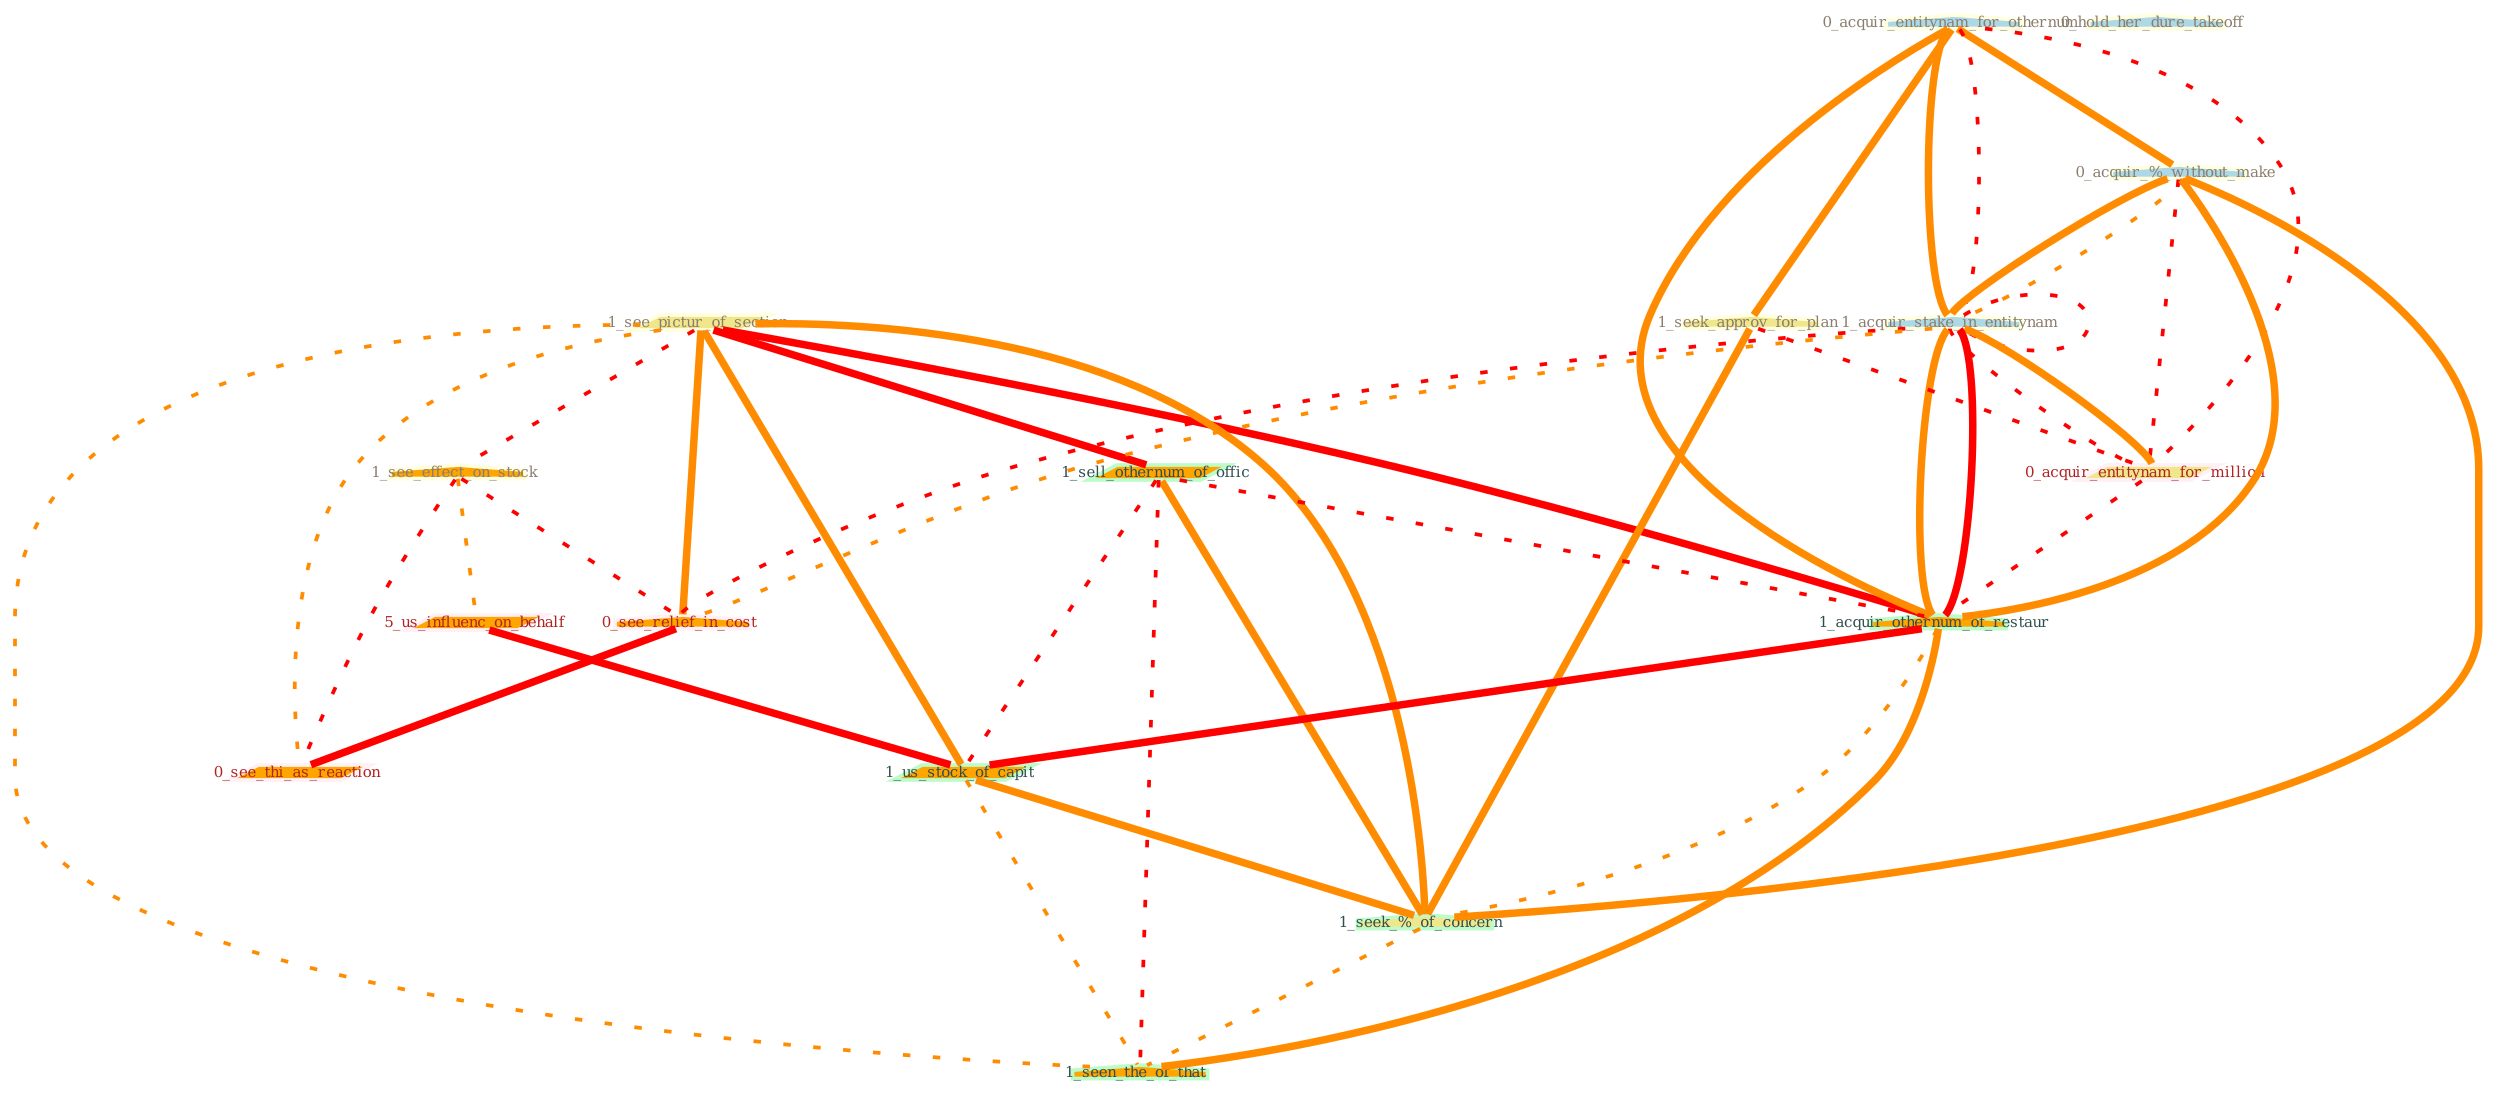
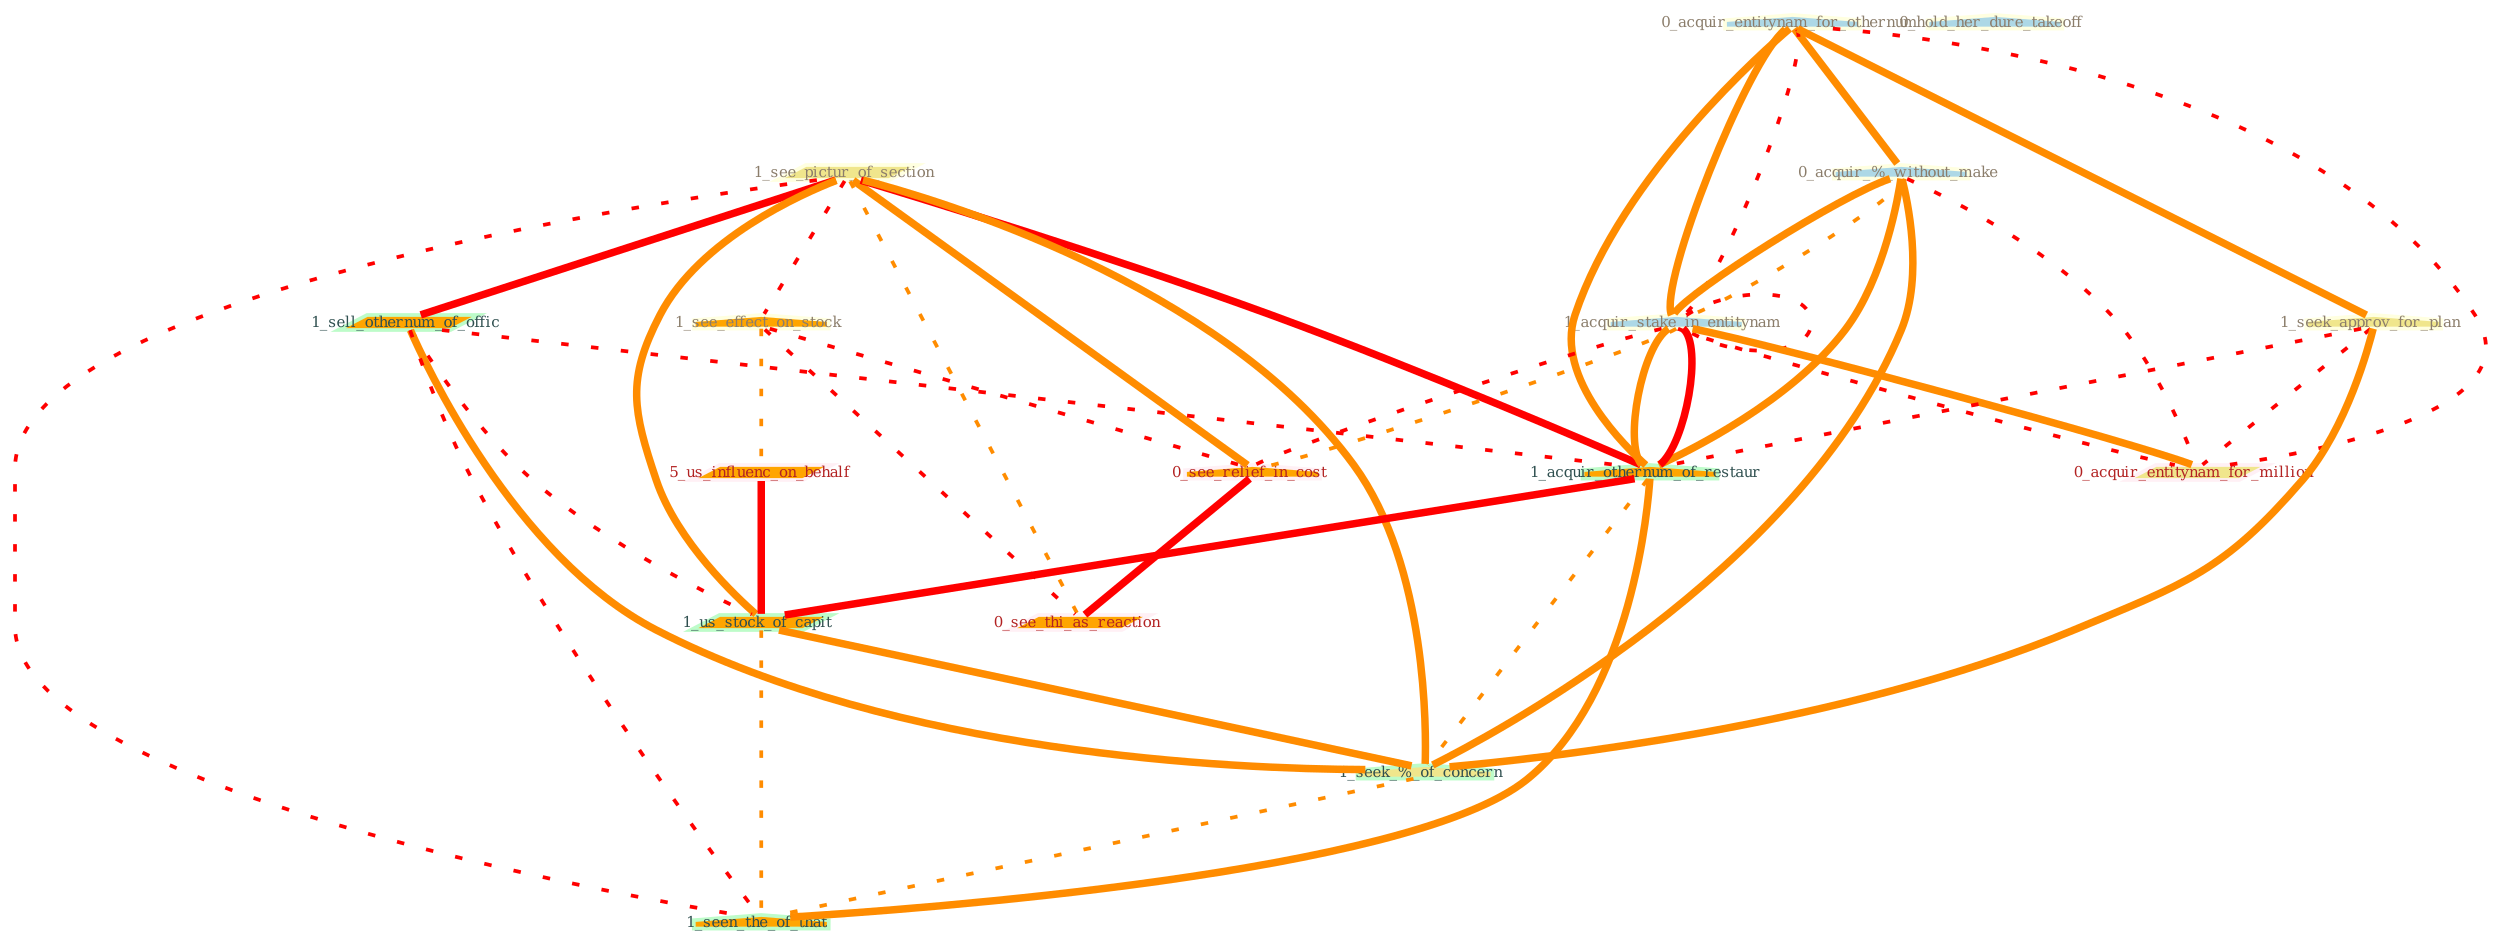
edge "0_acquir_entitynam_for_million" -- "1_acquir_othernum_of_restaur": now "1_seek_approv_for_plan" -- "1_acquir_othernum_of_restaur"
edge "1_see_pictur_of_section" -- "1_seen_the_of_that": color darkorange -> red
